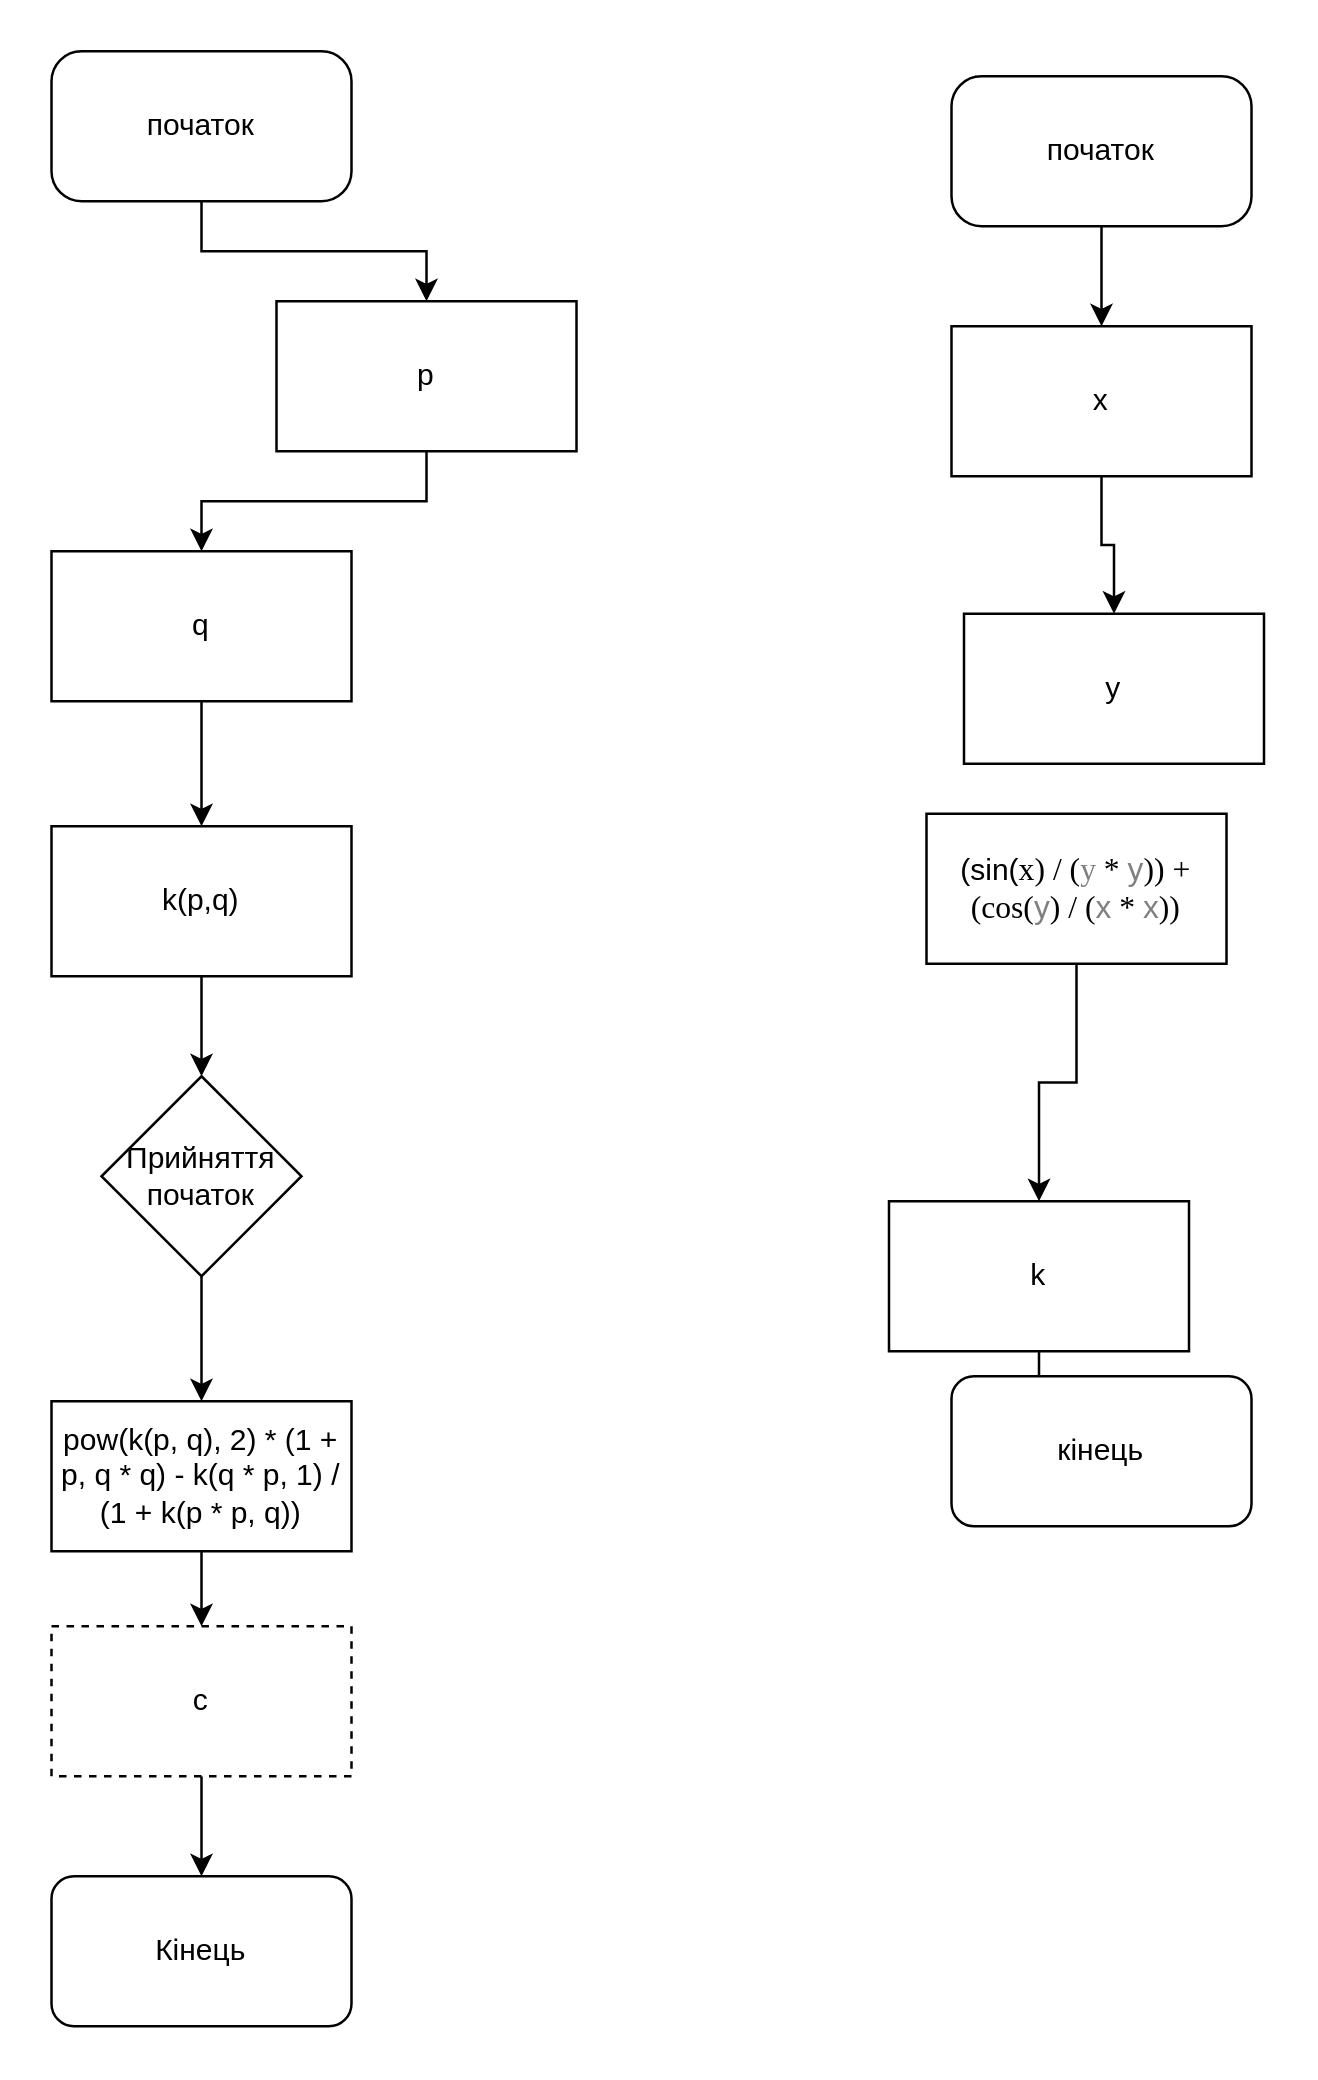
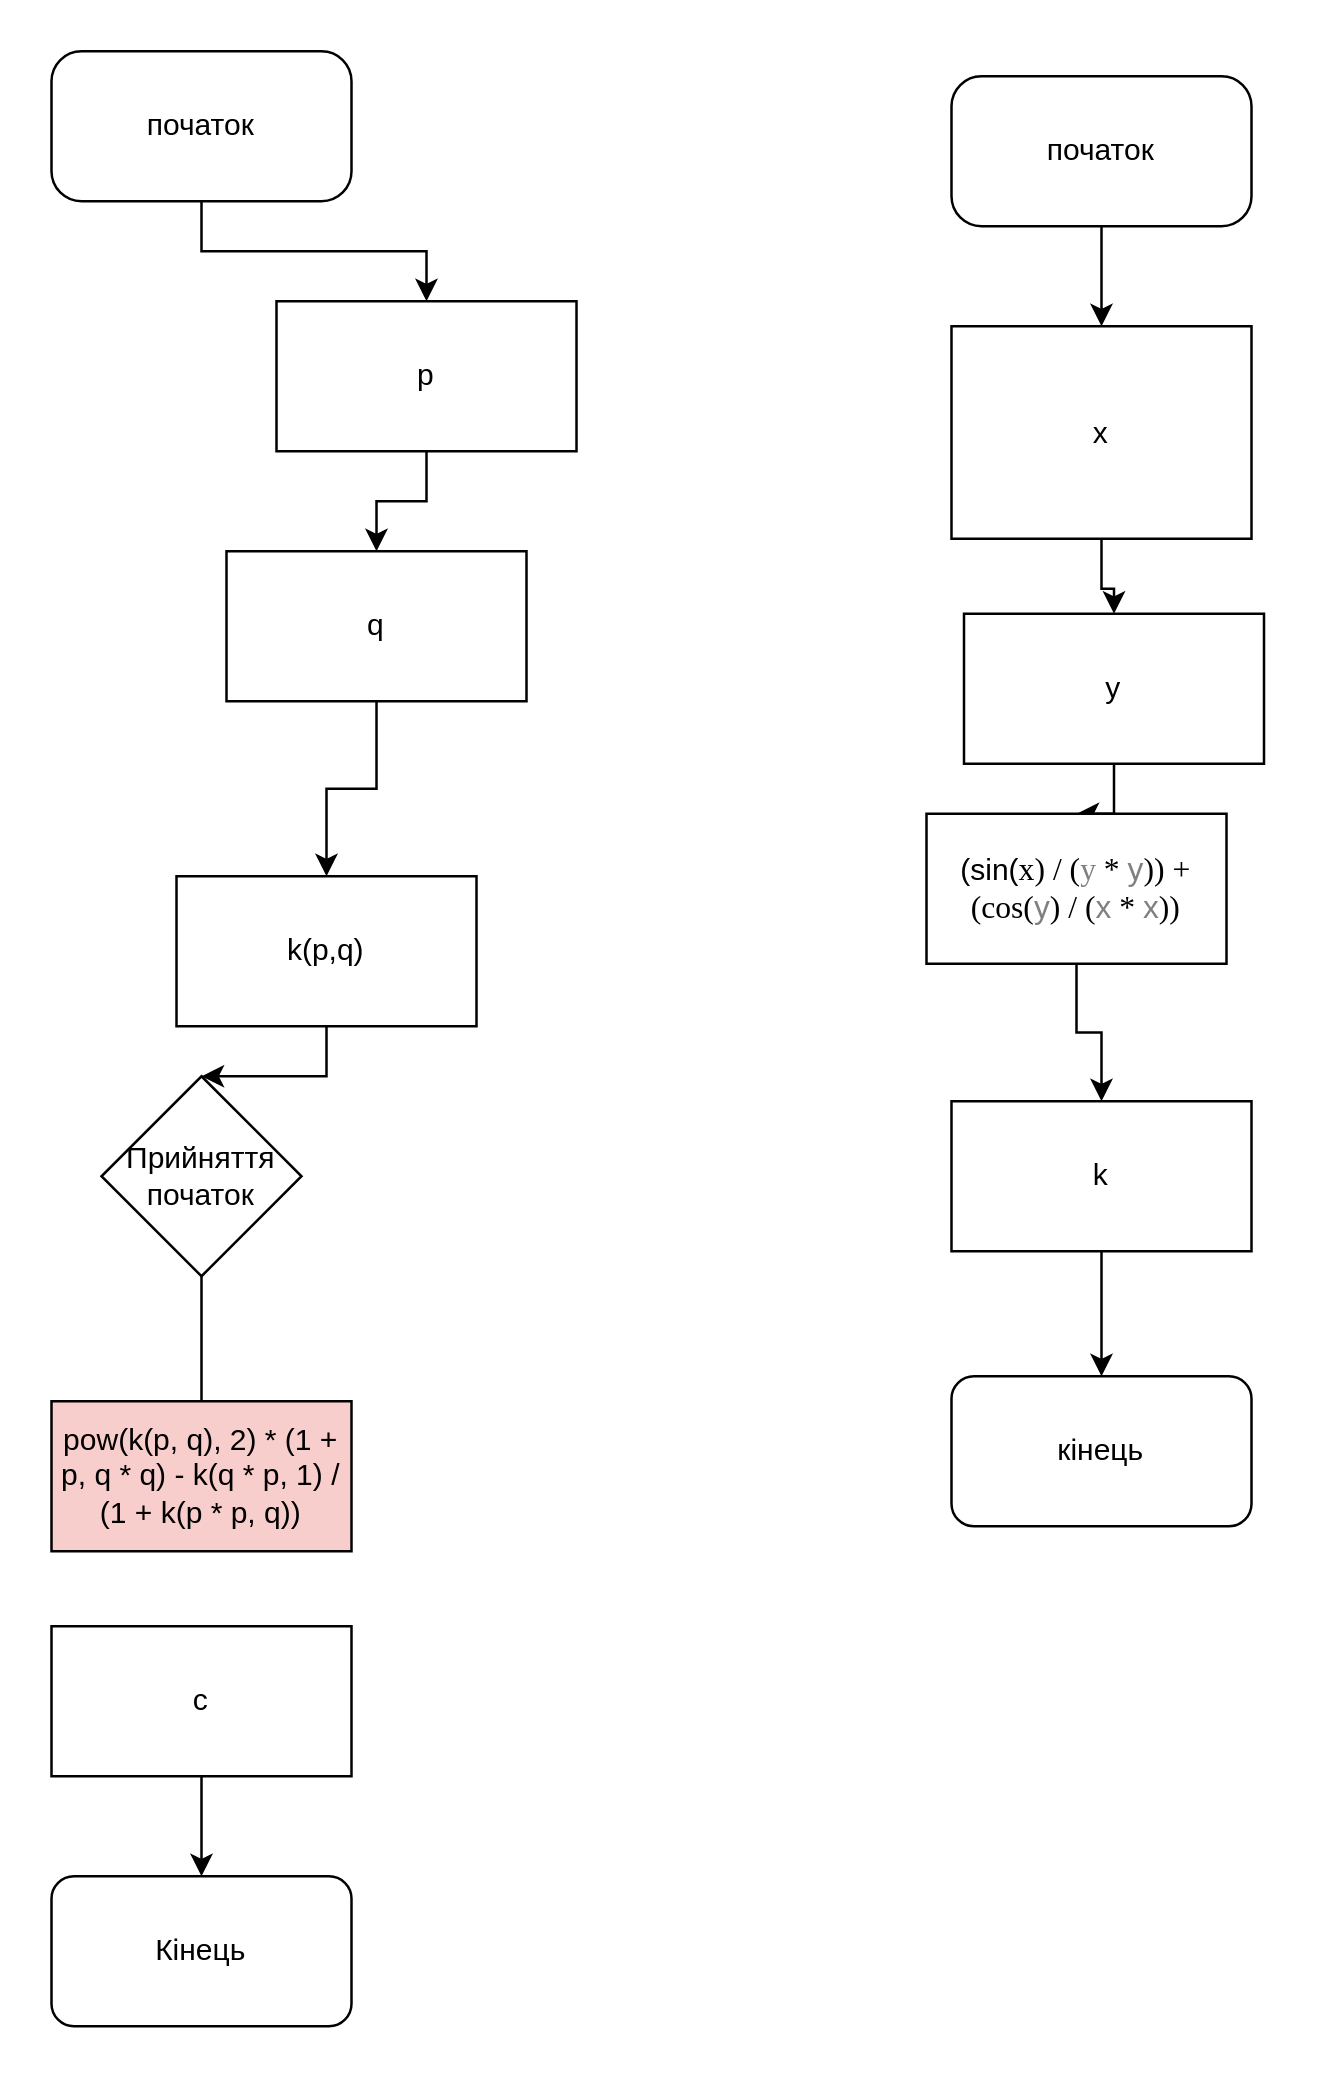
node "x": size 300x150 -> 300x213
node "q": moved (201, 626) -> (376, 626)
edge "y" -> "(sin(x) / (y * y)) + (cos(y) / (x * x))": added
node "k(p,q)": moved (201, 901) -> (326, 951)
node "k": moved (1039, 1276) -> (1101, 1176)
edge "Прийняття початок" -> "pow(k(p, q), 2) * (1 + p, q * q) - k(q * p, 1) / (1 + k(p * p, q))": arrowhead classic -> none
node "pow(k(p, q), 2) * (1 + p, q * q) - k(q * p, 1) / (1 + k(p * p, q))": fillcolor #ffffff -> #f8cecc
edge "pow(k(p, q), 2) * (1 + p, q * q) - k(q * p, 1) / (1 + k(p * p, q))" -> "с": removed
node "с": style dashed -> solid
